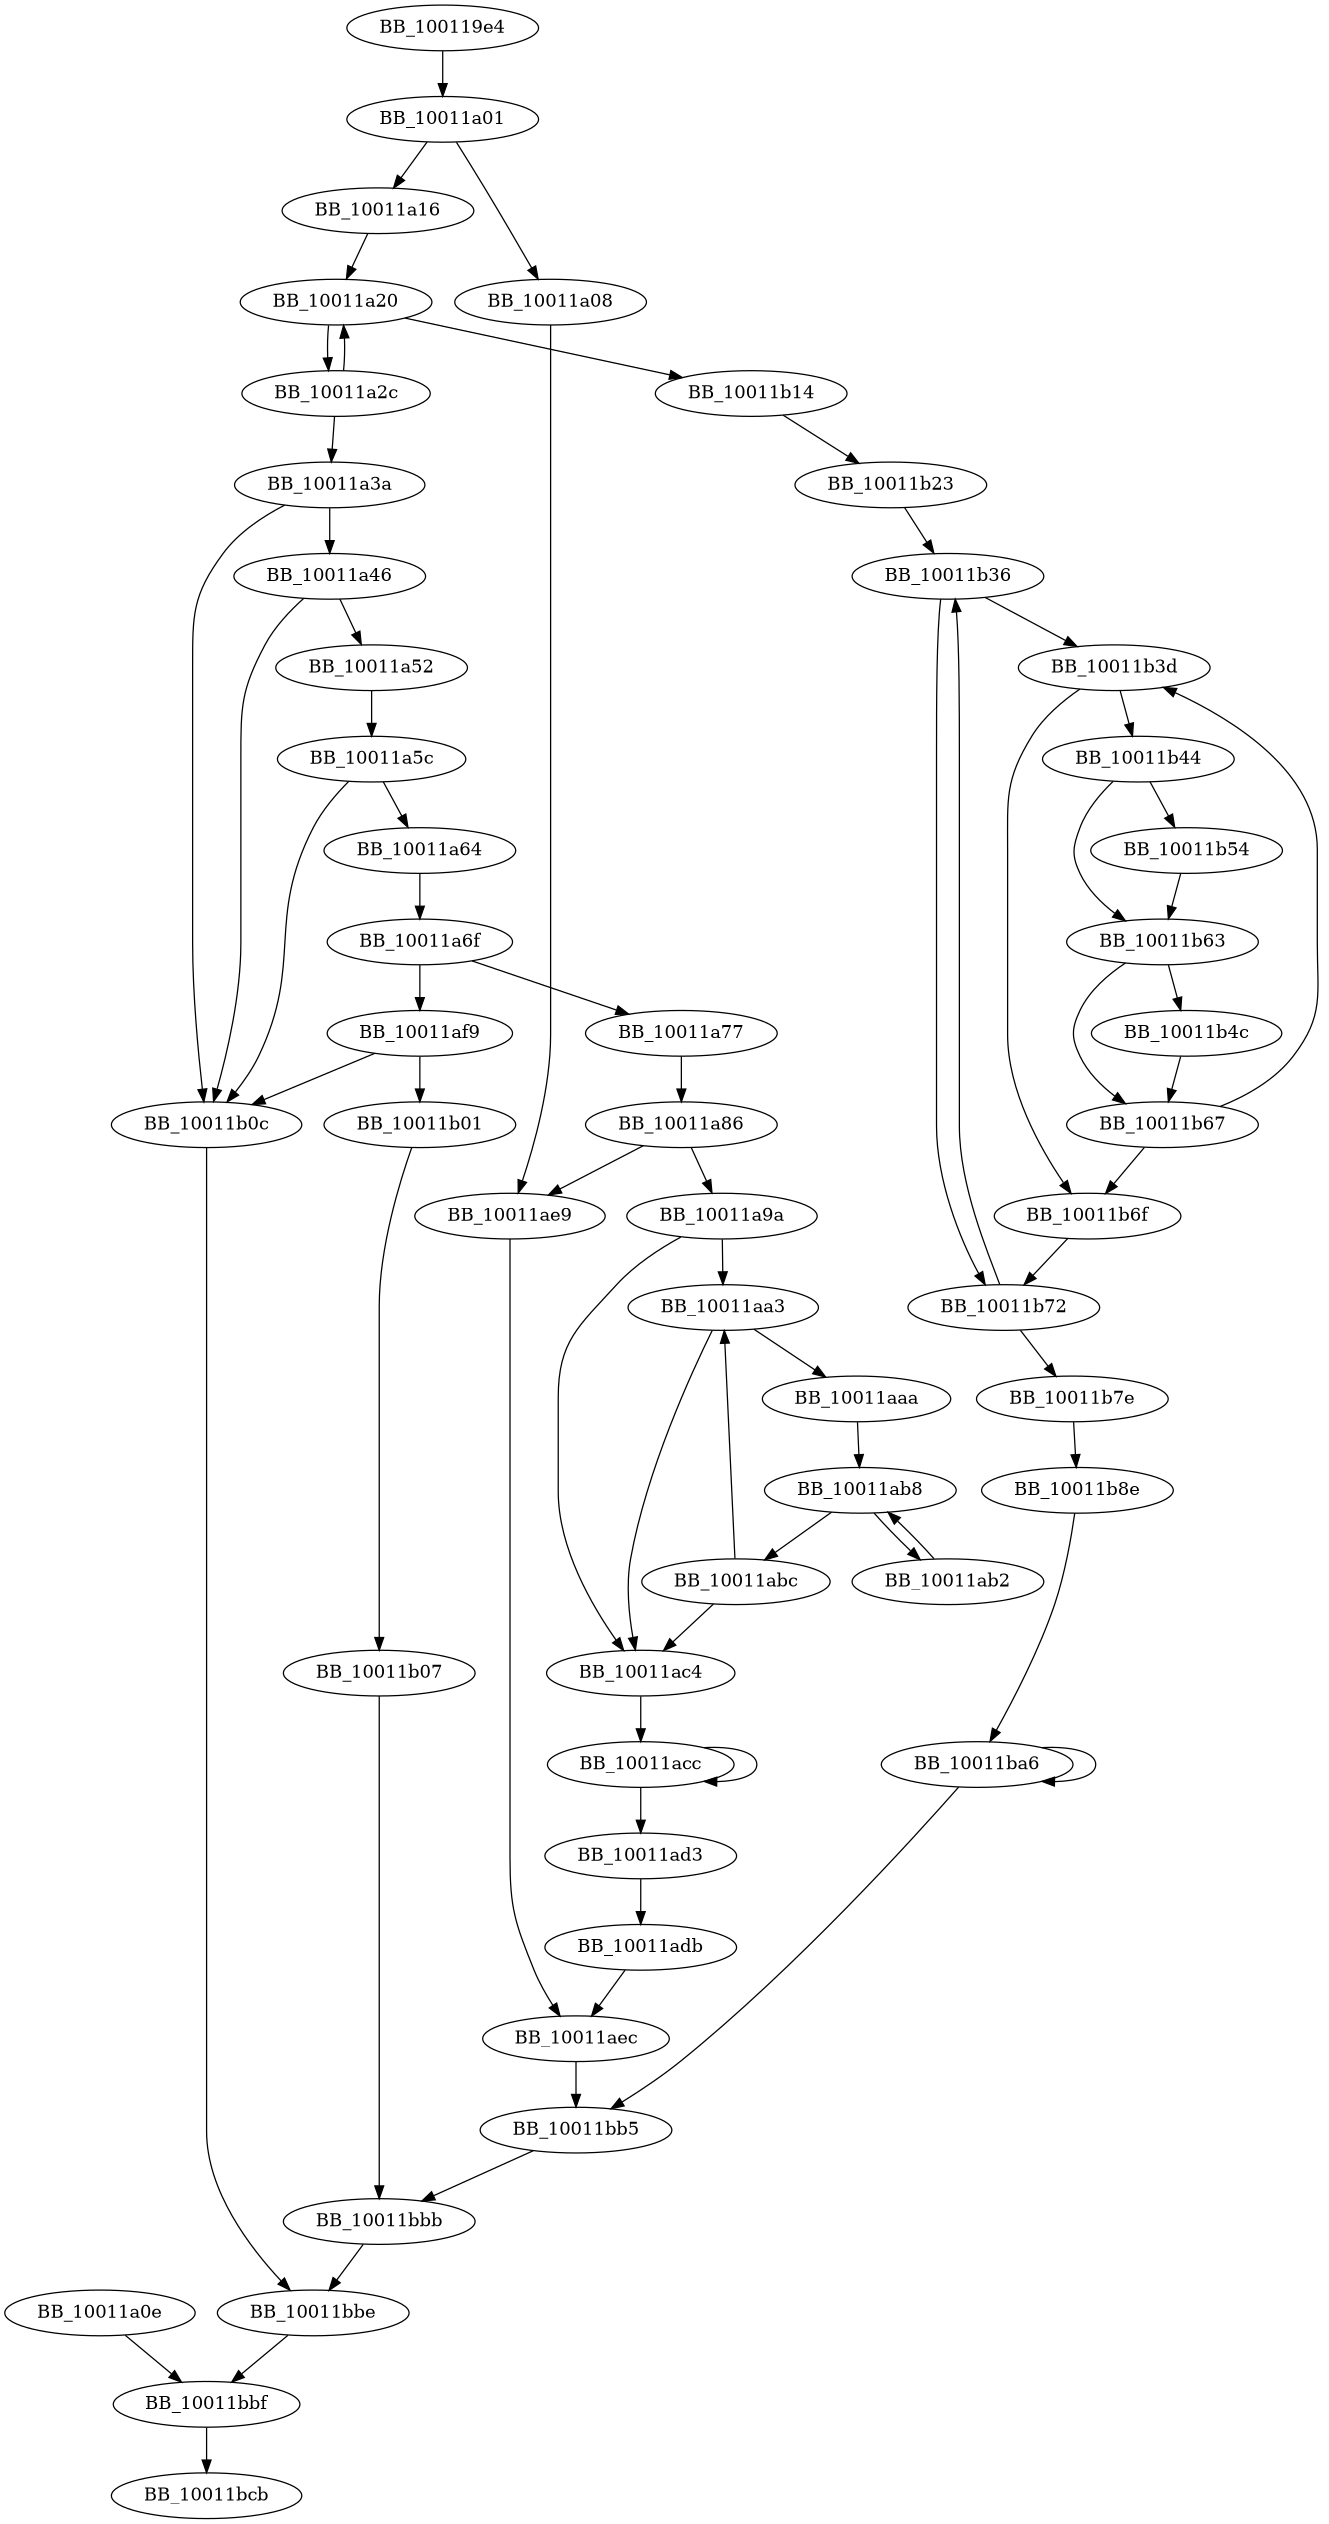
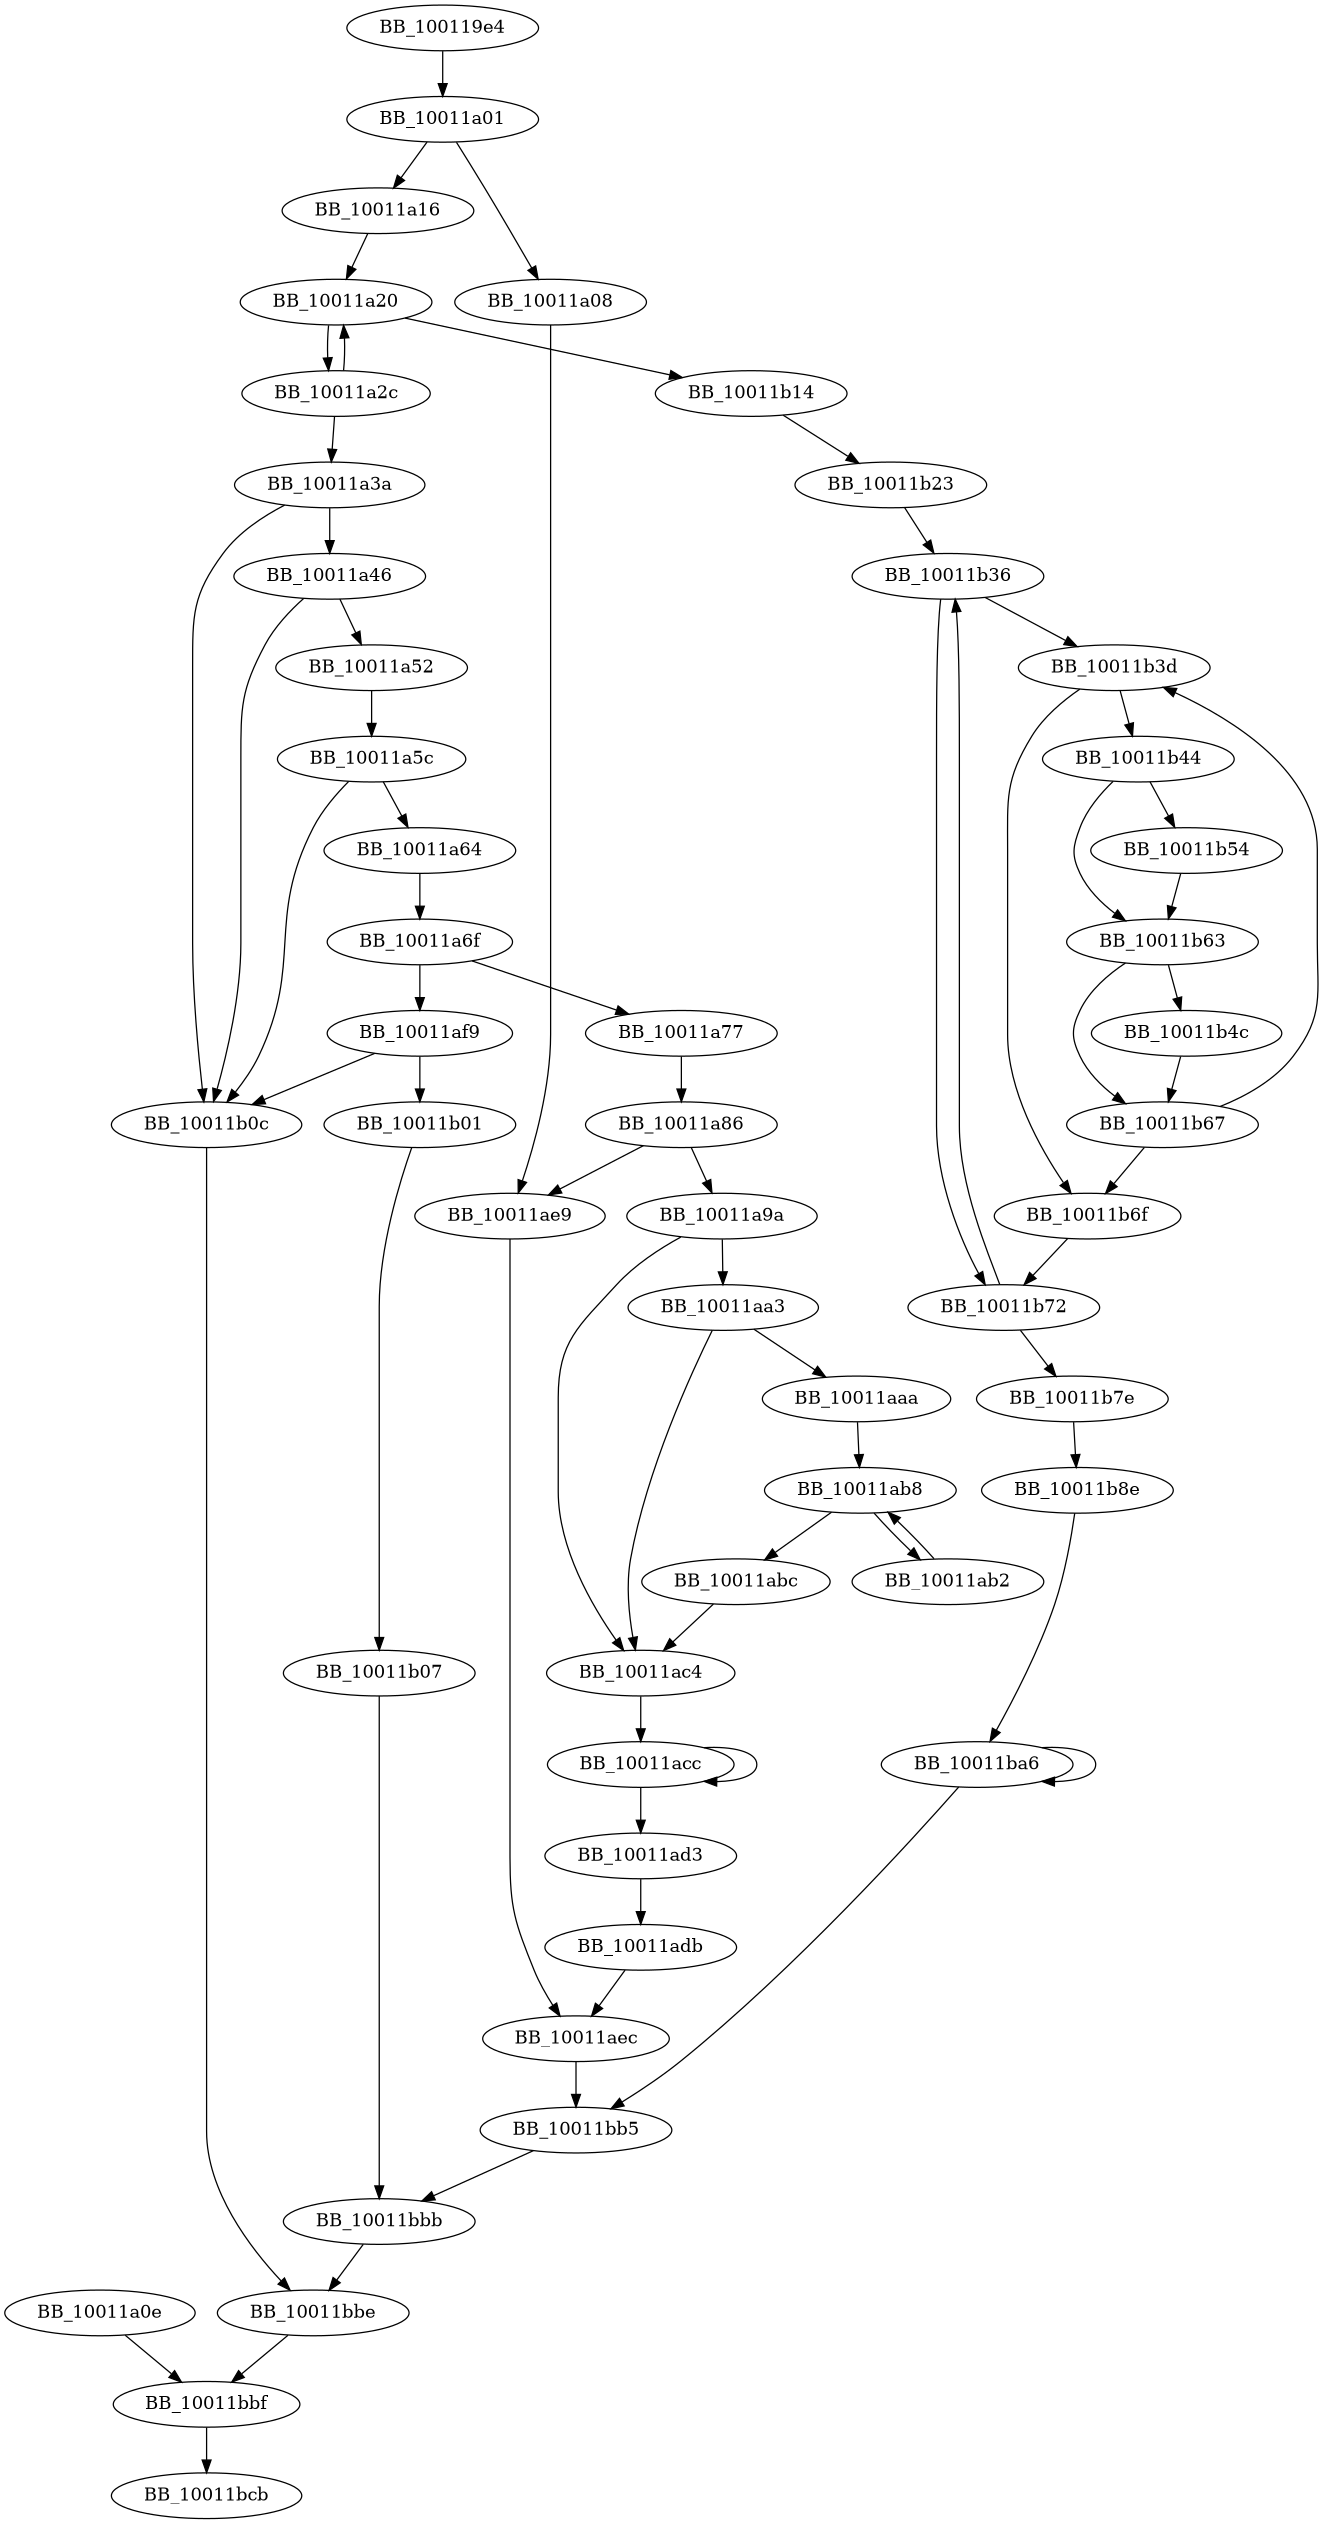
edge "BB_10011abc" -> "BB_10011aa3": removed
